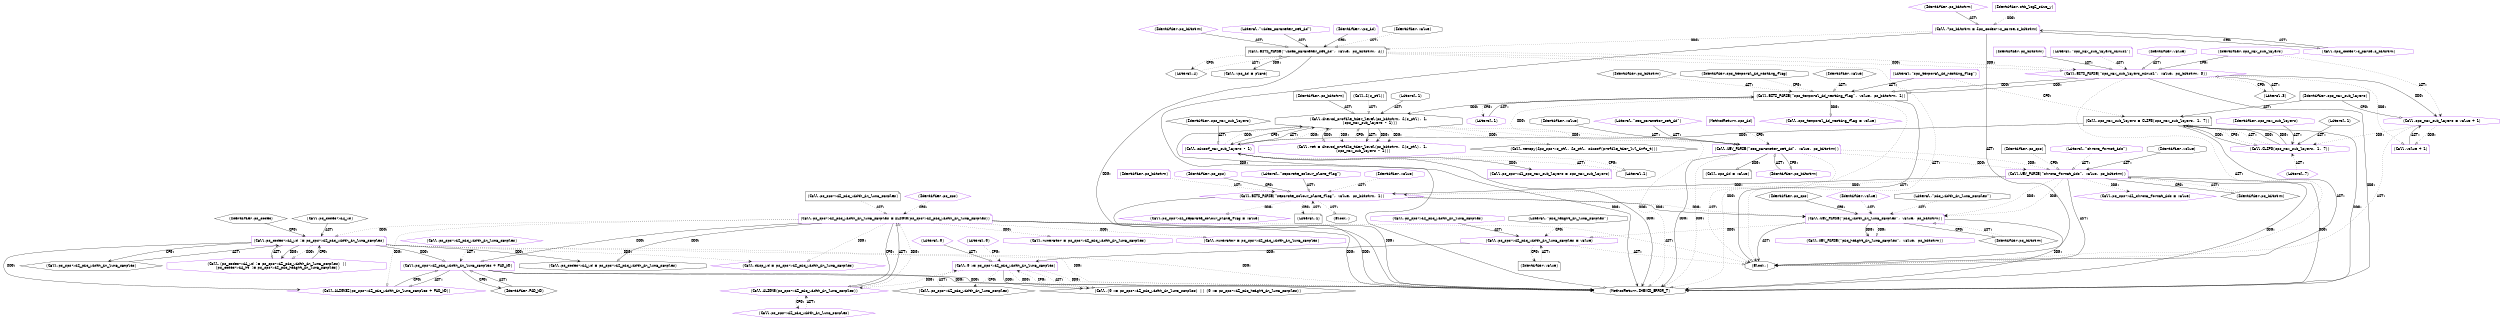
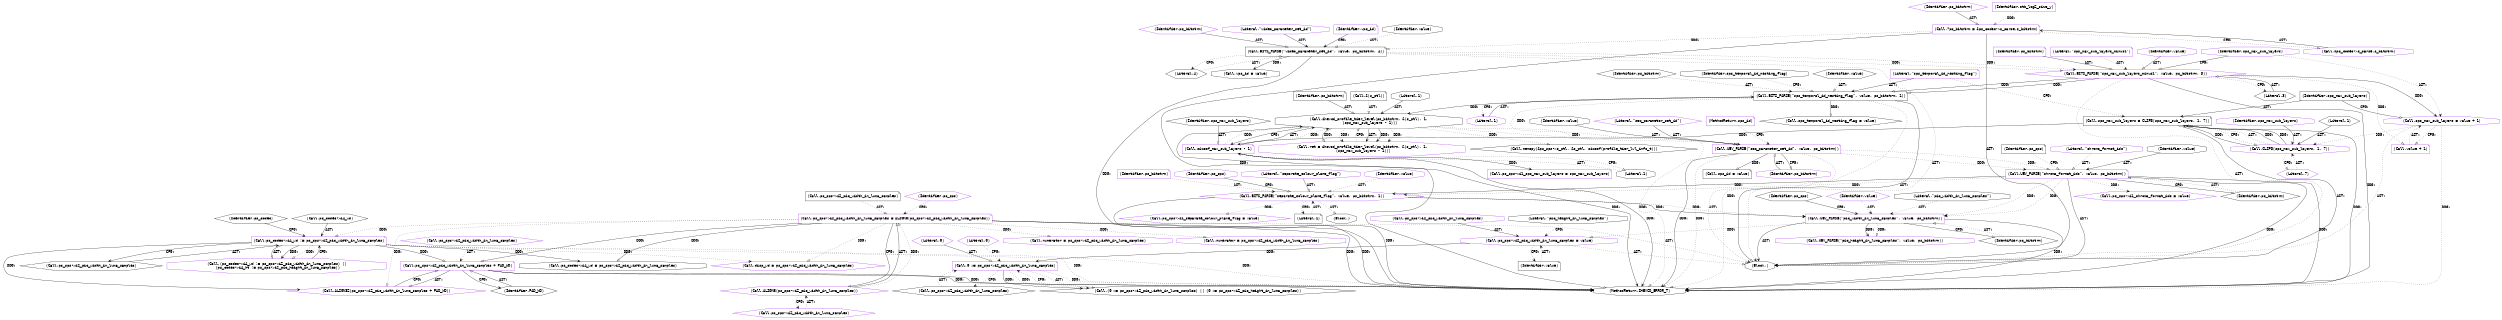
edge "(Call,*ps_bitstrm = &ps_codec->s_parse.s_bitstrm)" -> "(Call,&ps_codec->s_parse.s_bitstrm)": style solid -> dotted
node "(Call,vps_id = plane)": label "(Call,vps_id = plane)" -> "(Call,vps_id = value)"
node "(Call,sps_temporal_id_nesting_flag = value)": color purple -> black
edge "(Call,value + 1)" -> "(Call,sps_max_sub_layers = value + 1)": style solid -> dotted
edge "(Call,sps_max_sub_layers = value + 1)" -> "(Call,value + 1)": label "DDG: " -> "CFG: "
edge "(Call,CLIP3(sps_max_sub_layers, 1, 7))" -> "(Literal,7)": added, label "CFG:"
edge "(Call,0 >= ps_sps->i2_pic_width_in_luma_samples)" -> "(Call,ALIGN8(ps_sps->i2_pic_width_in_luma_samples))": removed, label "DDG:"
edge "(Call,sps_max_sub_layers = value + 1)" -> "(MethodReturn,IHEVCD_ERROR_T)": added, label "DDG:"
